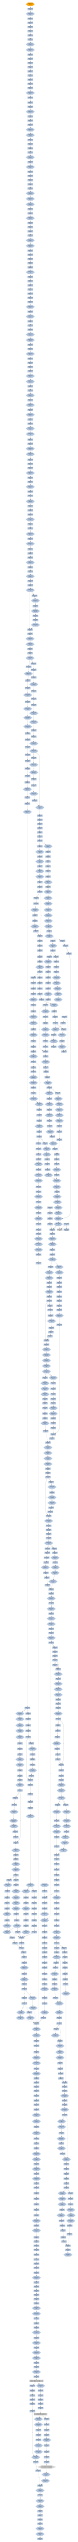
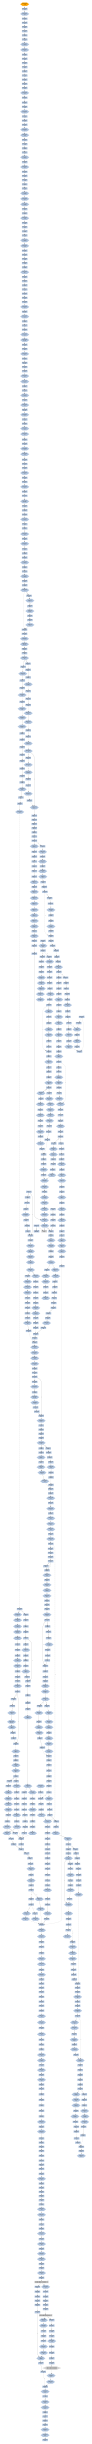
node "0x004e3af0 movw": removed
node "0x004e3c19 addl": shape box -> hexagon
